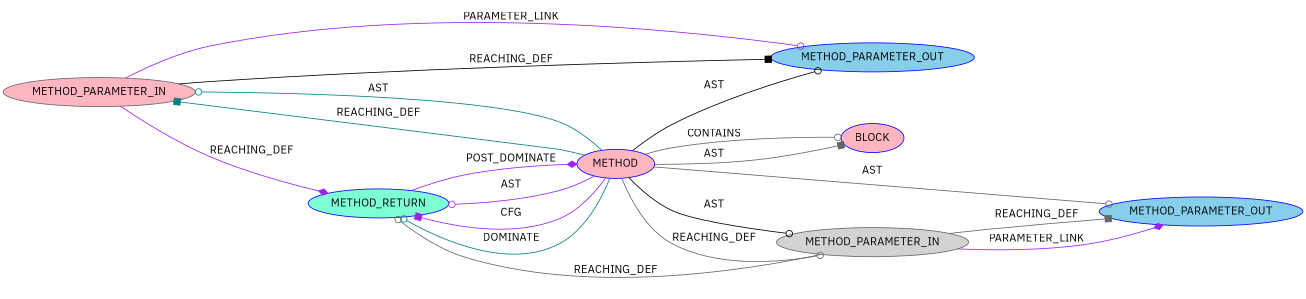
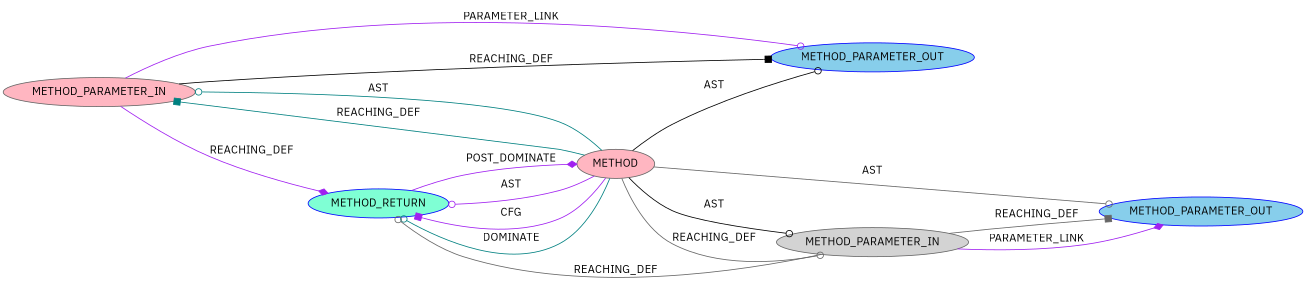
node "BLOCK": removed
node "METHOD": color blue -> gray40
